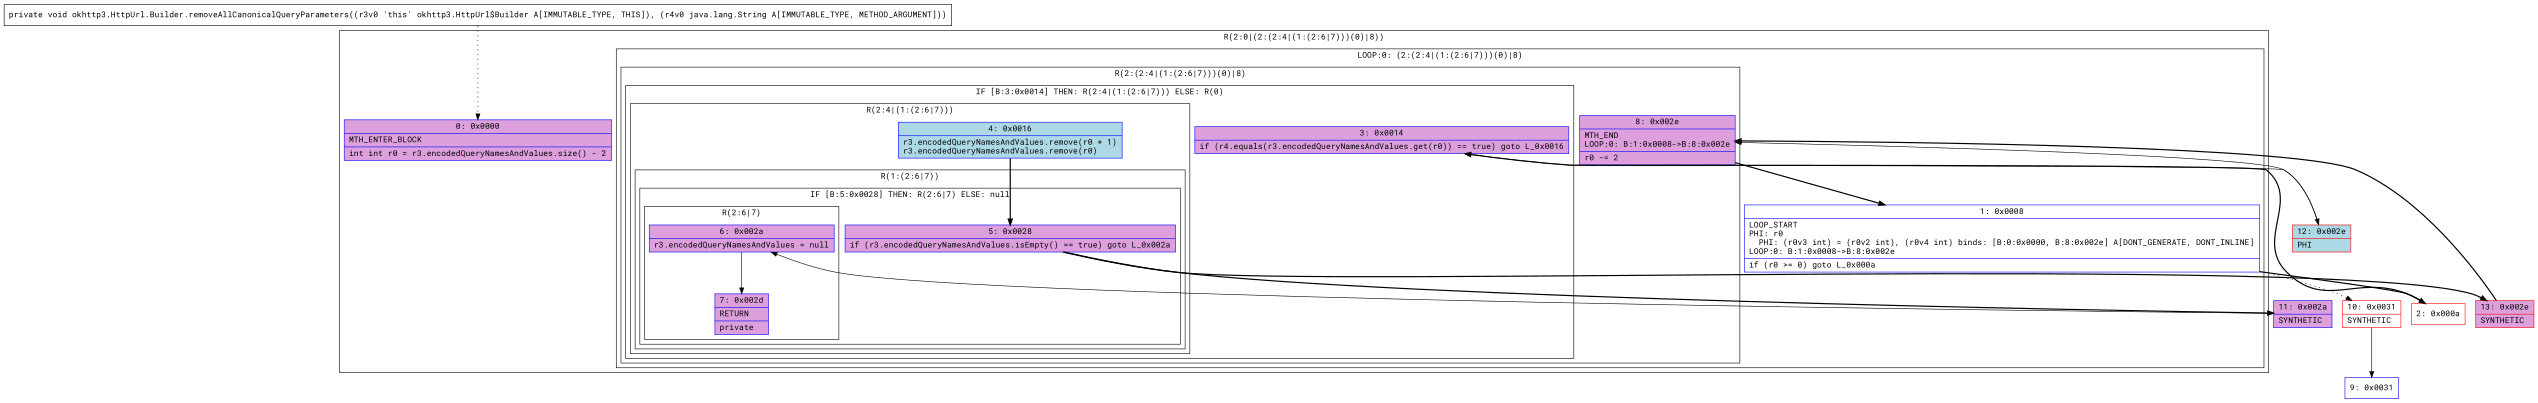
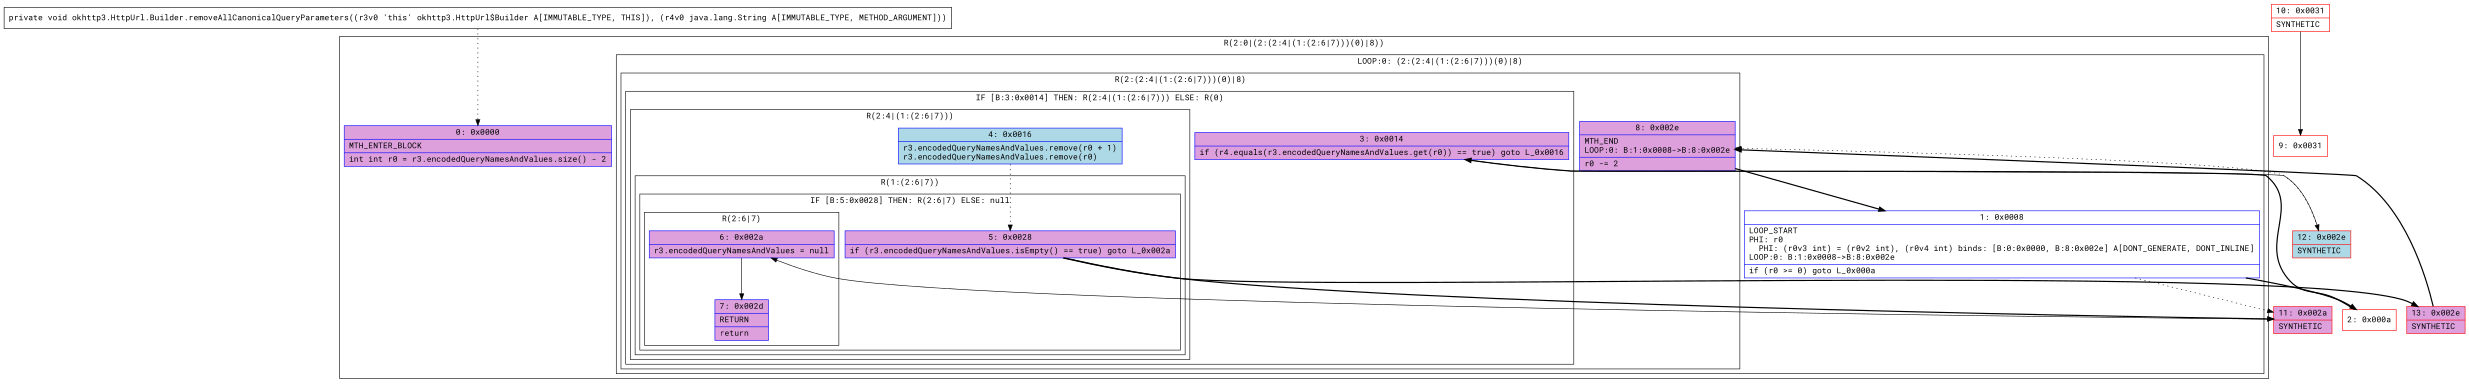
edge "12: 0x002e" -> "8: 0x002e": style solid -> dotted
edge "4: 0x0016" -> "5: 0x0028": style bold -> dotted
node "12: 0x002e": text "PHI" -> "SYNTHETIC"
edge "1: 0x0008" -> "10: 0x0031": now "1: 0x0008" -> "11: 0x002a"
node "11: 0x002a": color blue -> red
node "7: 0x002d": text "private" -> "return"
node "9: 0x0031": color blue -> red
